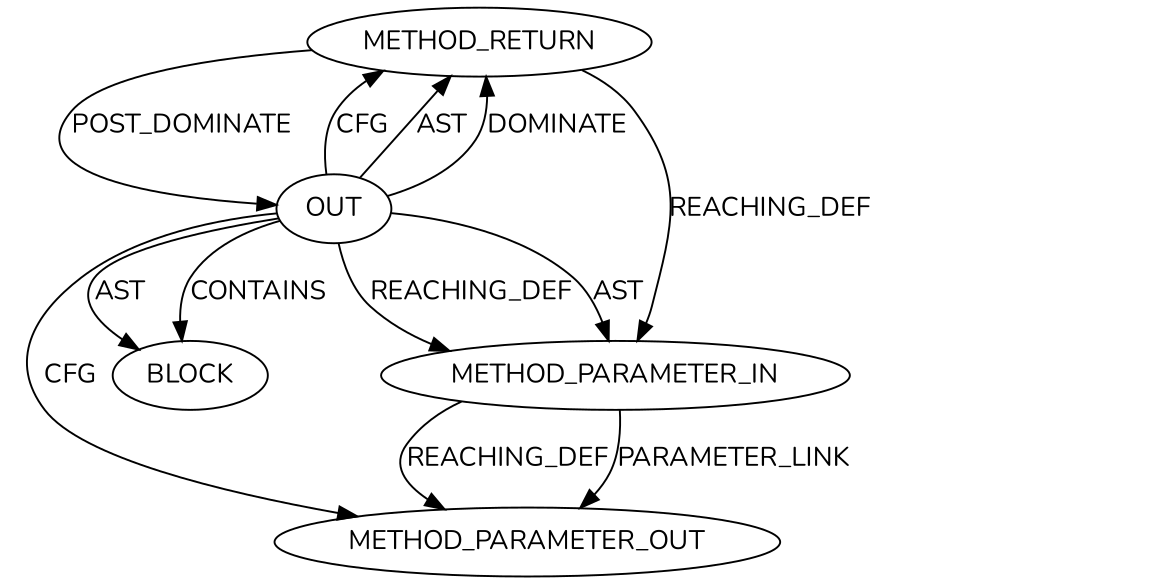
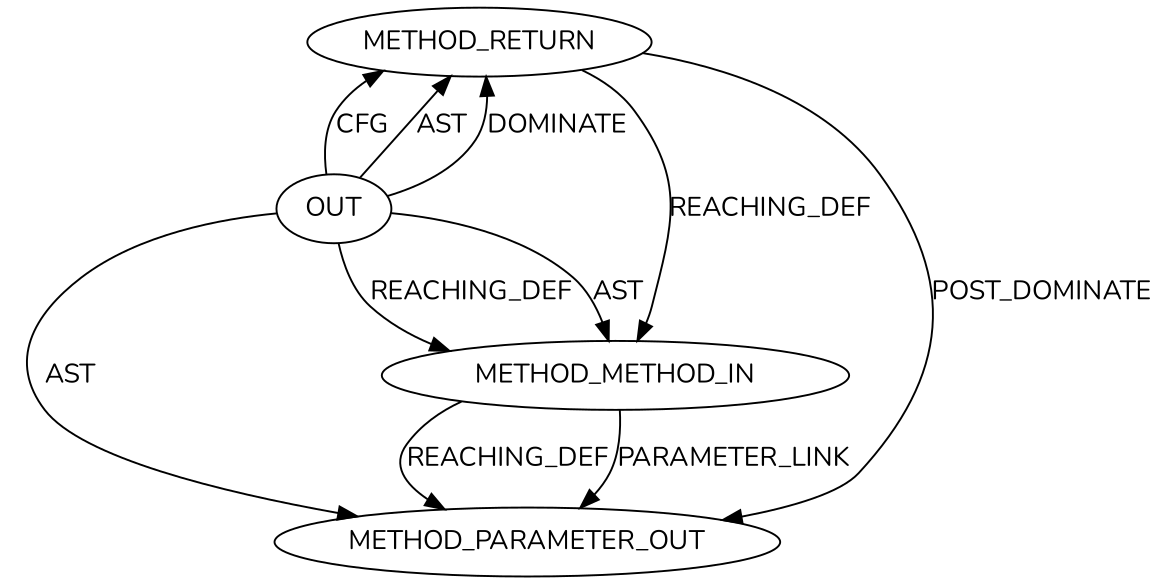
edge "METHOD_RETURN" -> "OUT": now "METHOD_RETURN" -> "METHOD_PARAMETER_OUT"
edge "OUT" -> "METHOD_PARAMETER_OUT": label "CFG" -> "AST"
node "BLOCK": removed
node "METHOD_PARAMETER_IN": label "METHOD_PARAMETER_IN" -> "METHOD_METHOD_IN"
